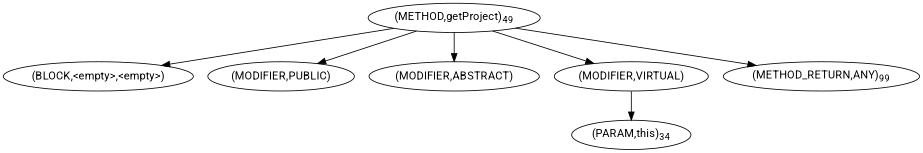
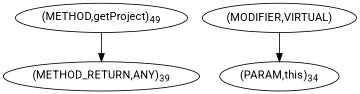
edge "(METHOD,getProject)" -> "(MODIFIER,VIRTUAL)": removed
node "(METHOD_RETURN,ANY)": text "99" -> "39"
node "(BLOCK,<empty>,<empty>)": removed
node "(MODIFIER,PUBLIC)": removed
node "(MODIFIER,ABSTRACT)": removed
